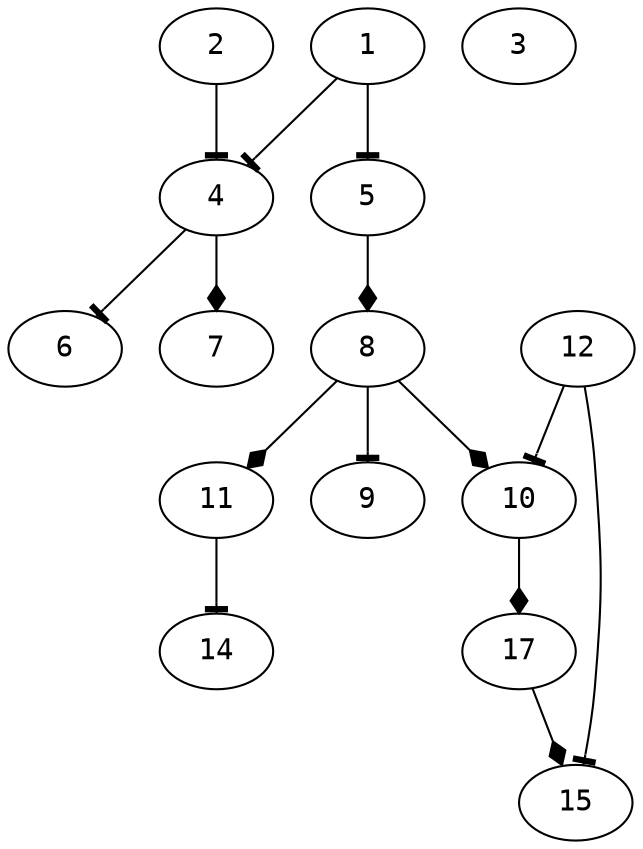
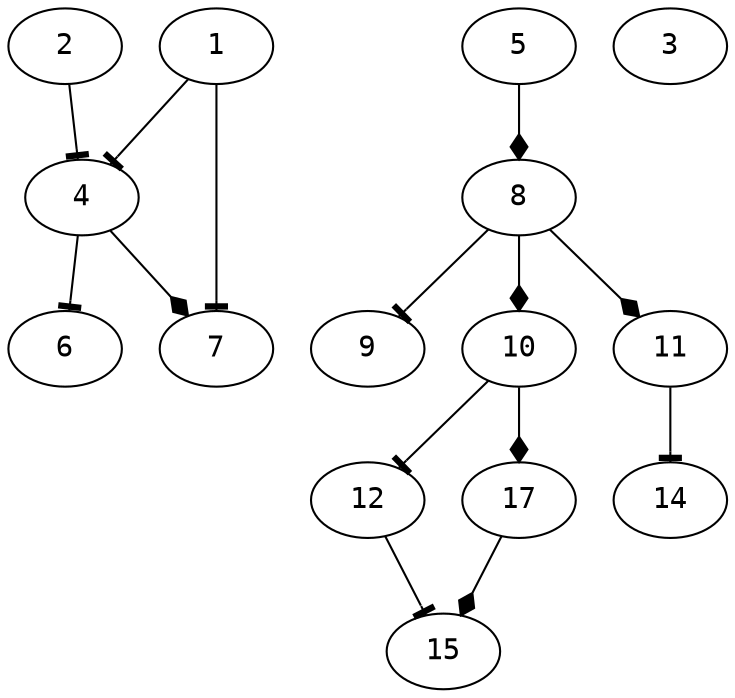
edge "1" -> "5": now "1" -> "7"
edge "12" -> "10": reversed
